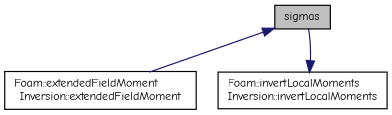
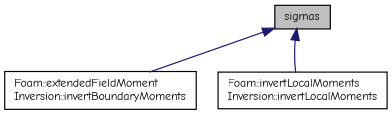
edge "sigmas" -> "Foam::invertLocalMoments Inversion::invertLocalMoments": reversed
node "Foam::extendedFieldMoment Inversion::extendedFieldMoment": label "Foam::extendedFieldMoment Inversion::extendedFieldMoment" -> "Foam::extendedFieldMoment Inversion::invertBoundaryMoments"
